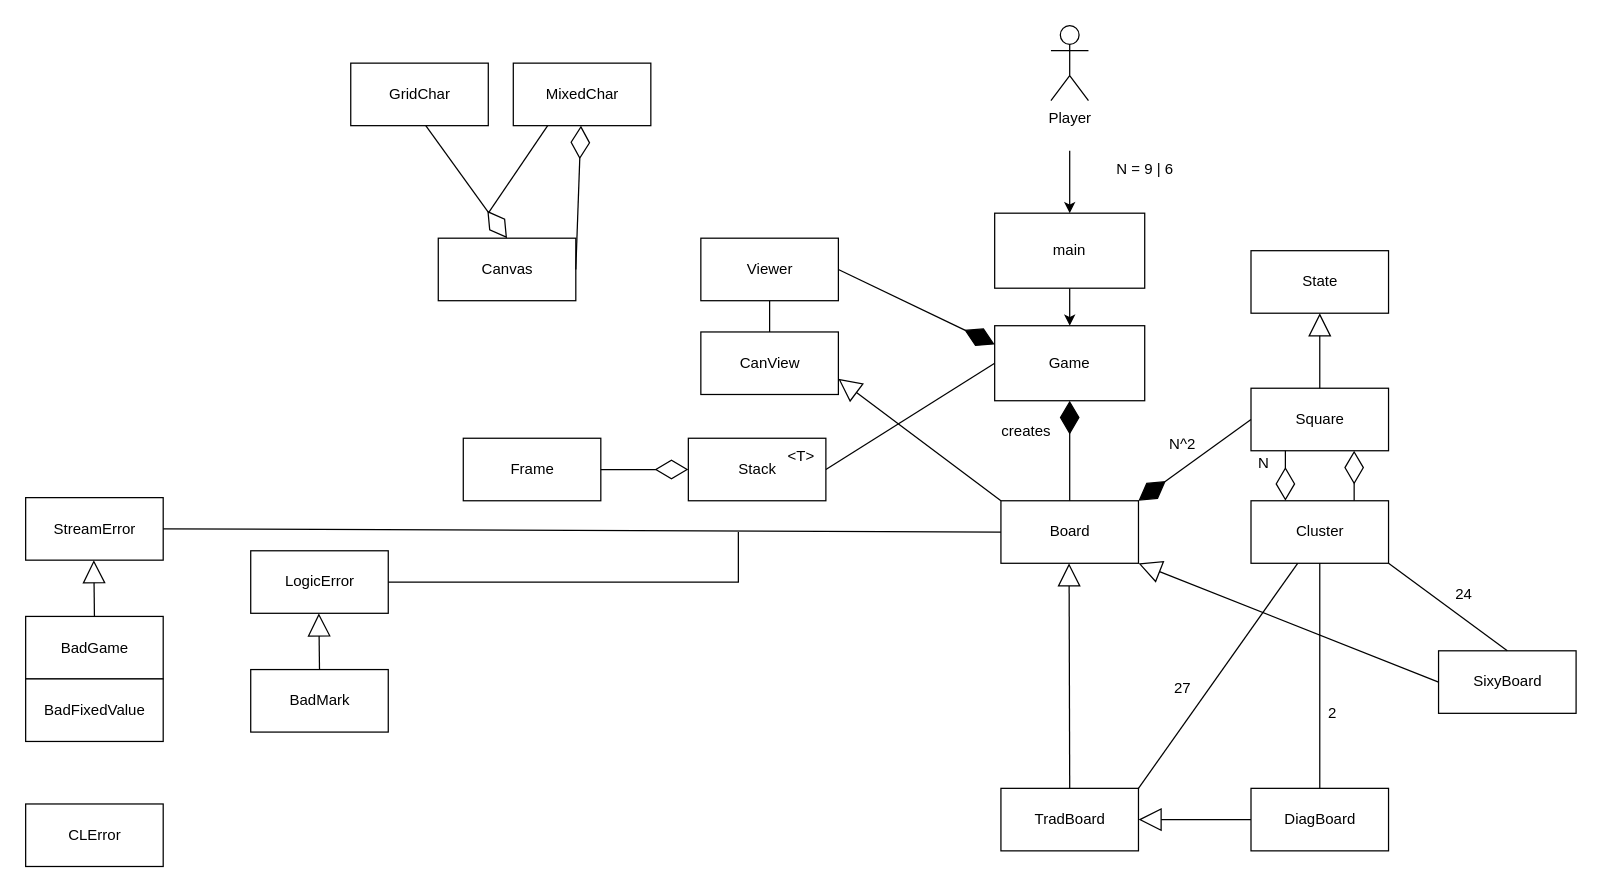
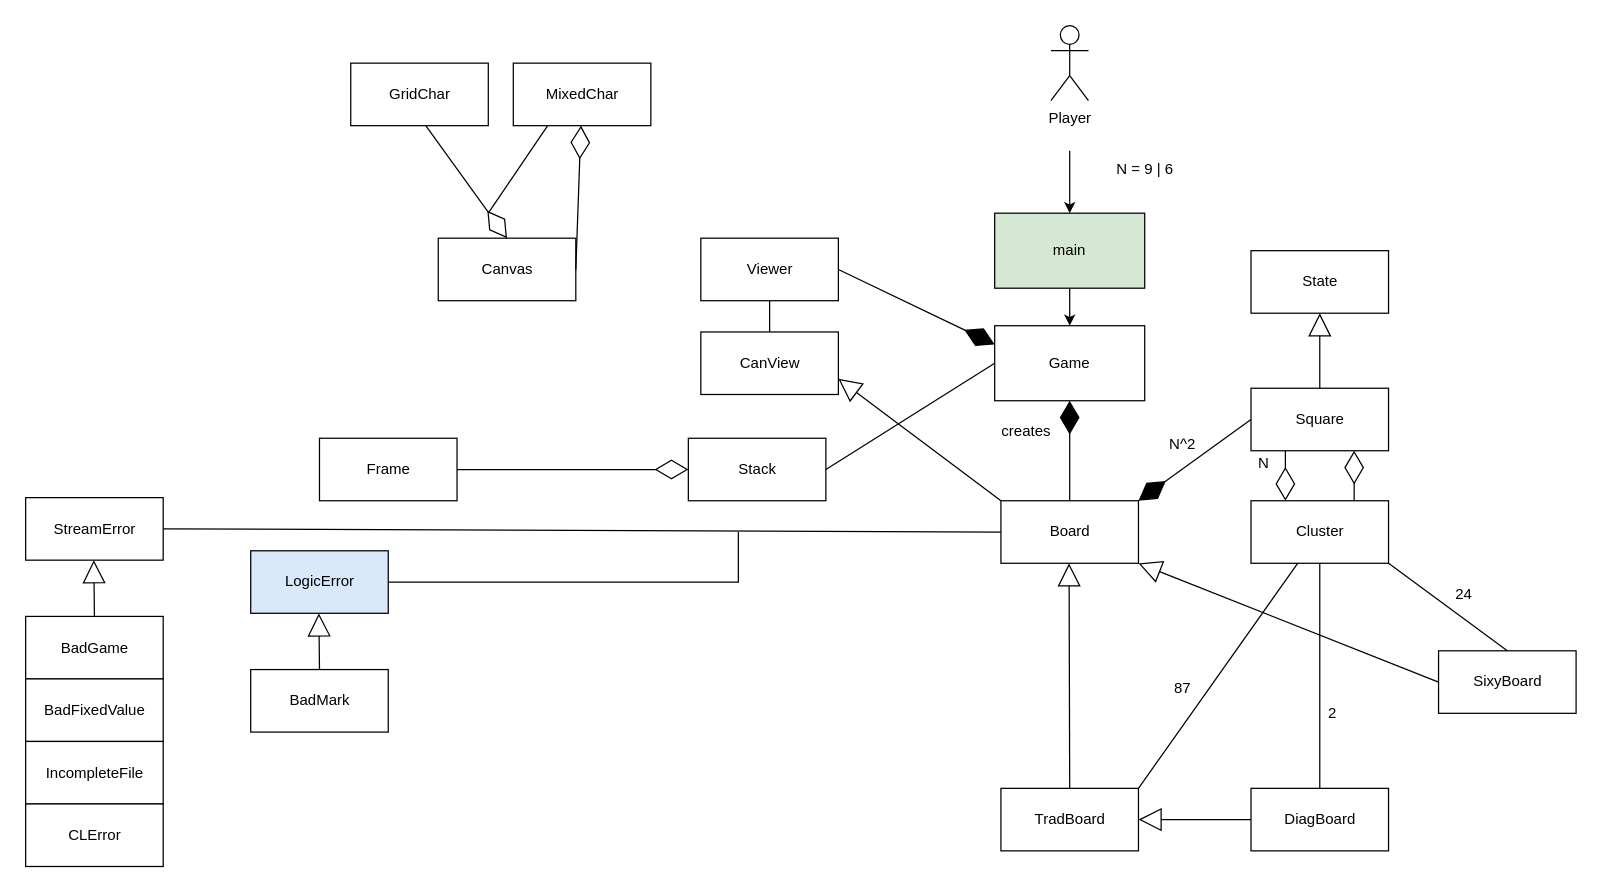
node "main": fillcolor #ffffff -> #d5e8d4
node "<T>": removed
node "Frame": moved (532, 469) -> (388, 469)
node "LogicError": fillcolor #ffffff -> #dae8fc
node "27": label "27" -> "87"
node "IncompleteFile": added
